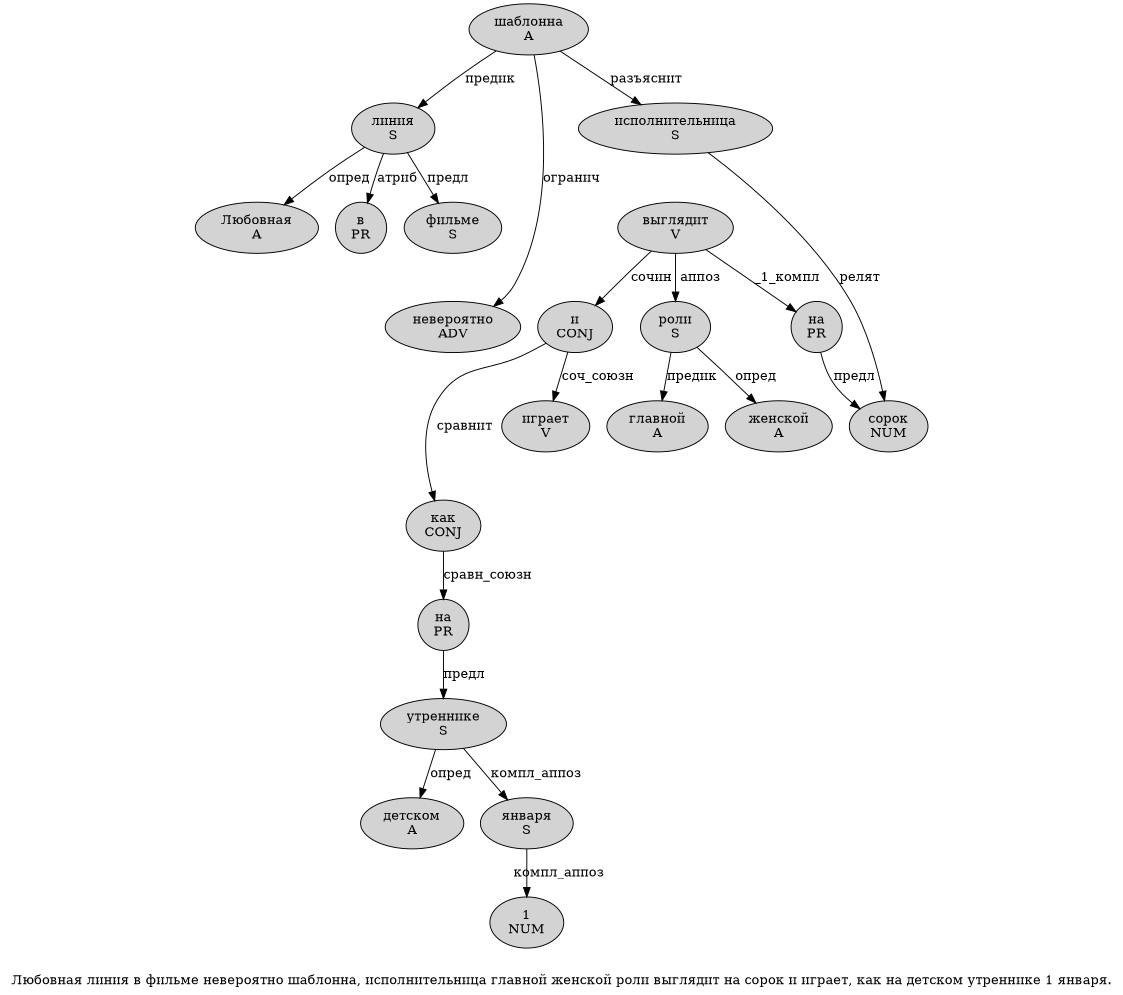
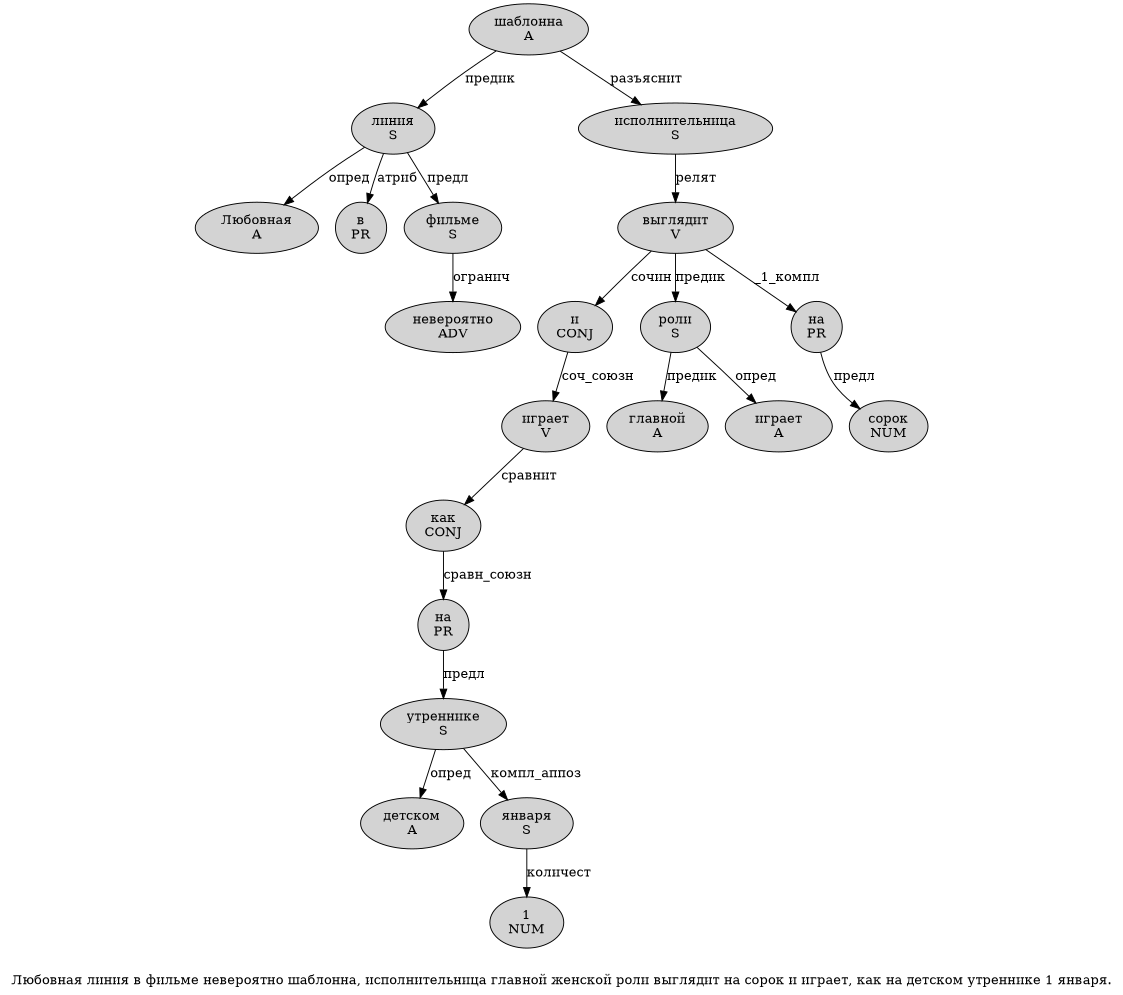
edge "шаблонна A" -> "невероятно ADV": now "фильме S" -> "невероятно ADV"
edge "исполнительница S" -> "сорок NUM": now "исполнительница S" -> "выглядит V"
edge "выглядит V" -> "роли S": label "аппоз" -> "предик"
edge "и CONJ" -> "как CONJ": now "играет V" -> "как CONJ"
node "женской A": label "женской A" -> "играет A"
edge "января S" -> "1 NUM": label "компл_аппоз" -> "количест"
